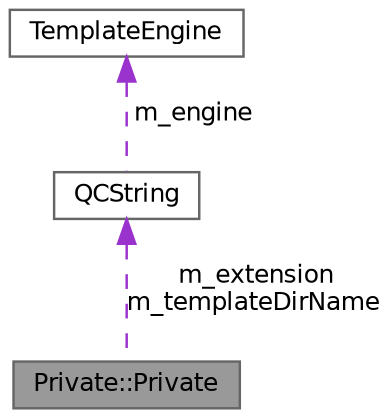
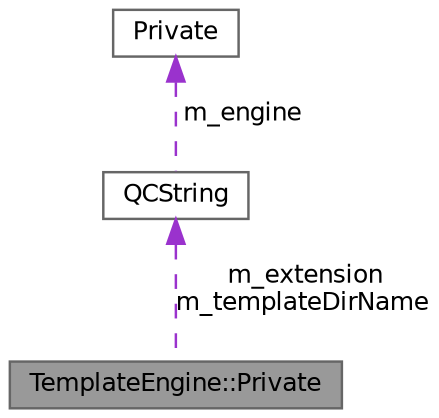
node "TemplateEngine": label "TemplateEngine" -> "Private"
node "Private::Private": label "Private::Private" -> "TemplateEngine::Private"
